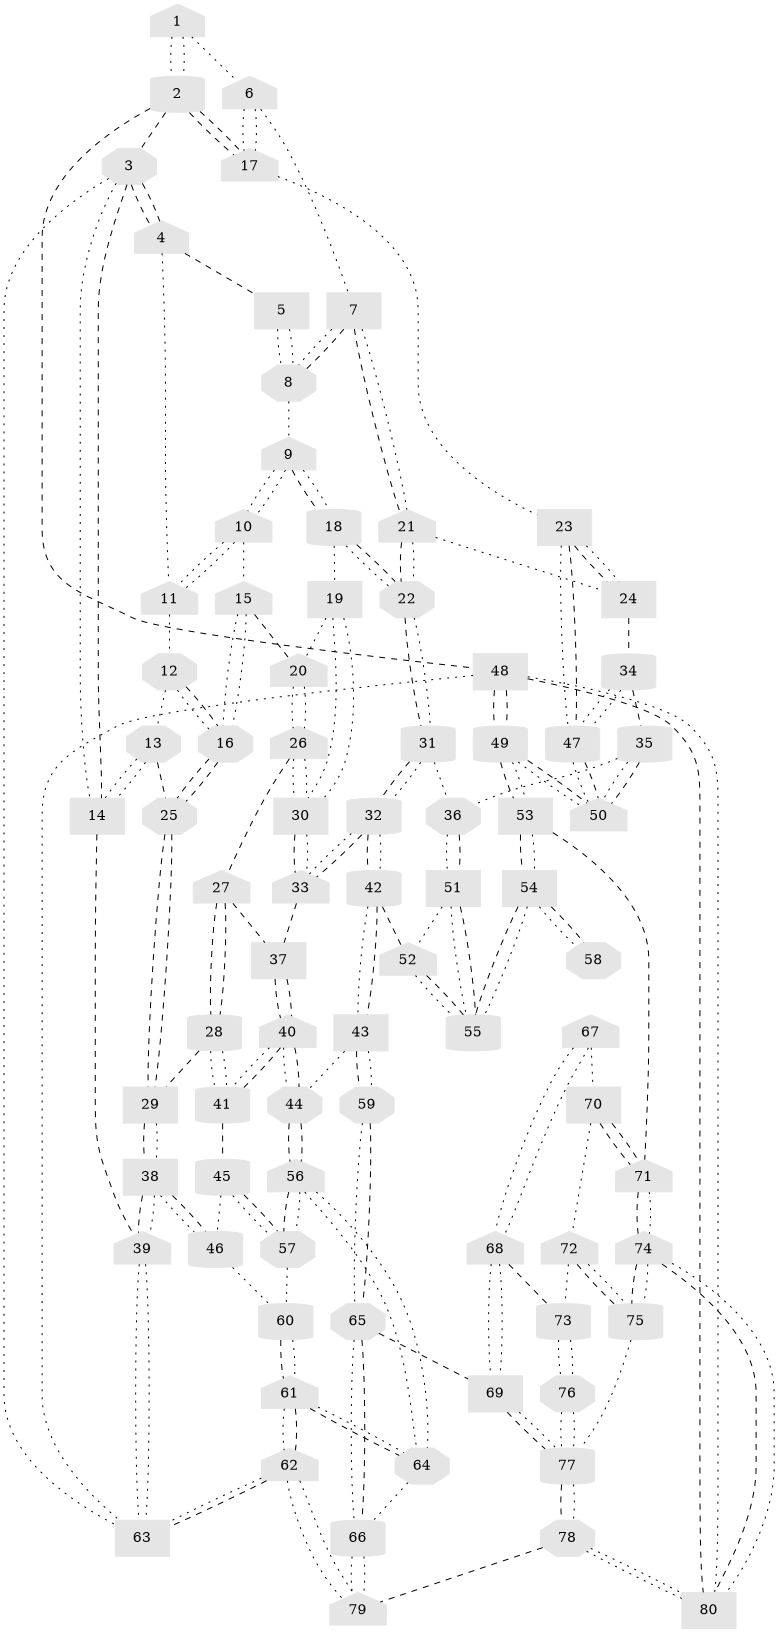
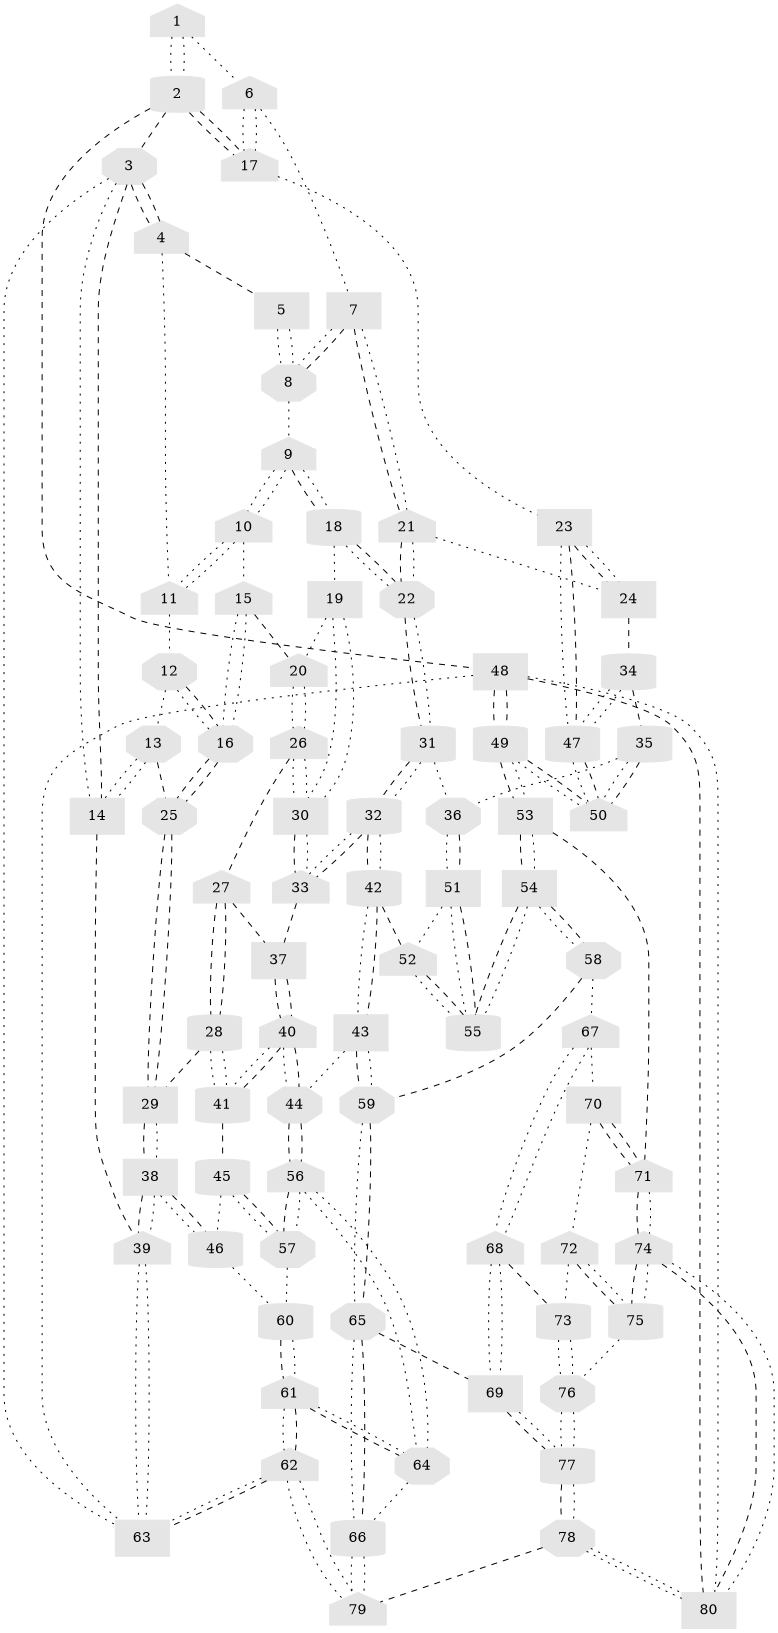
edge "58" -- "67": added
edge "58" -- "59": added
edge "75" -- "77": now "75" -- "76"
